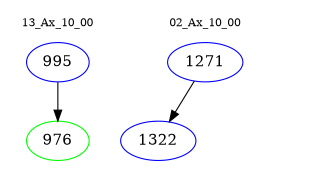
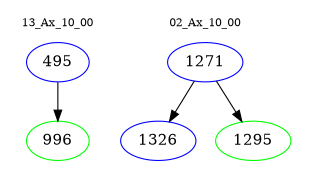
node "995": label "995" -> "495"
node "976": label "976" -> "996"
node "1322": label "1322" -> "1326"
node "1295": added
